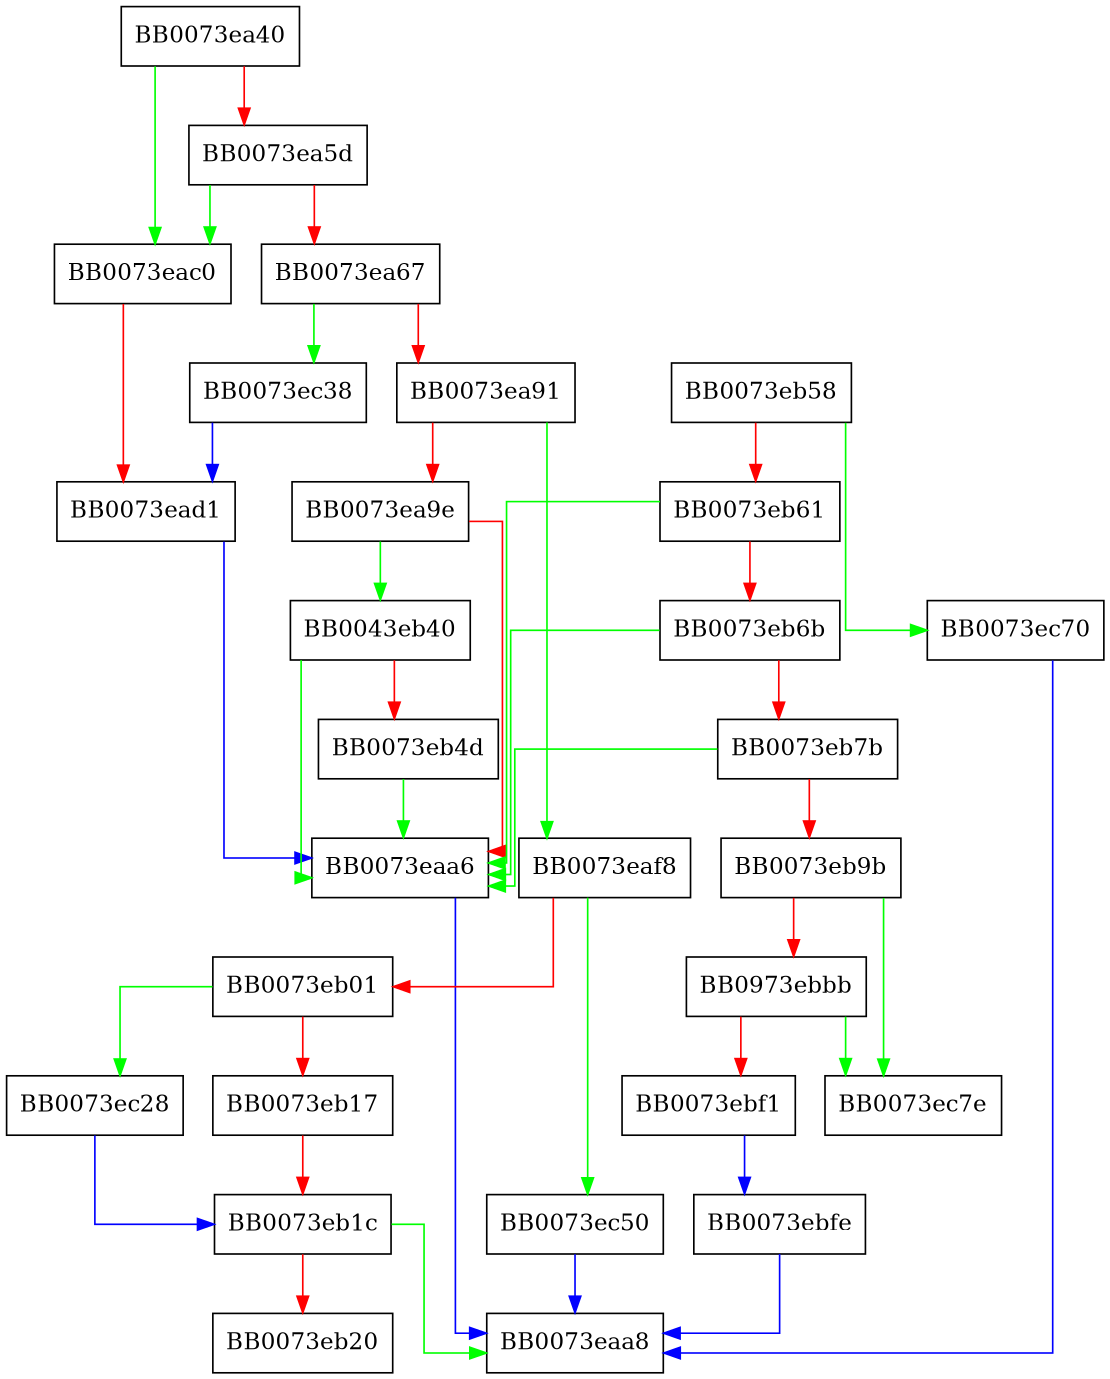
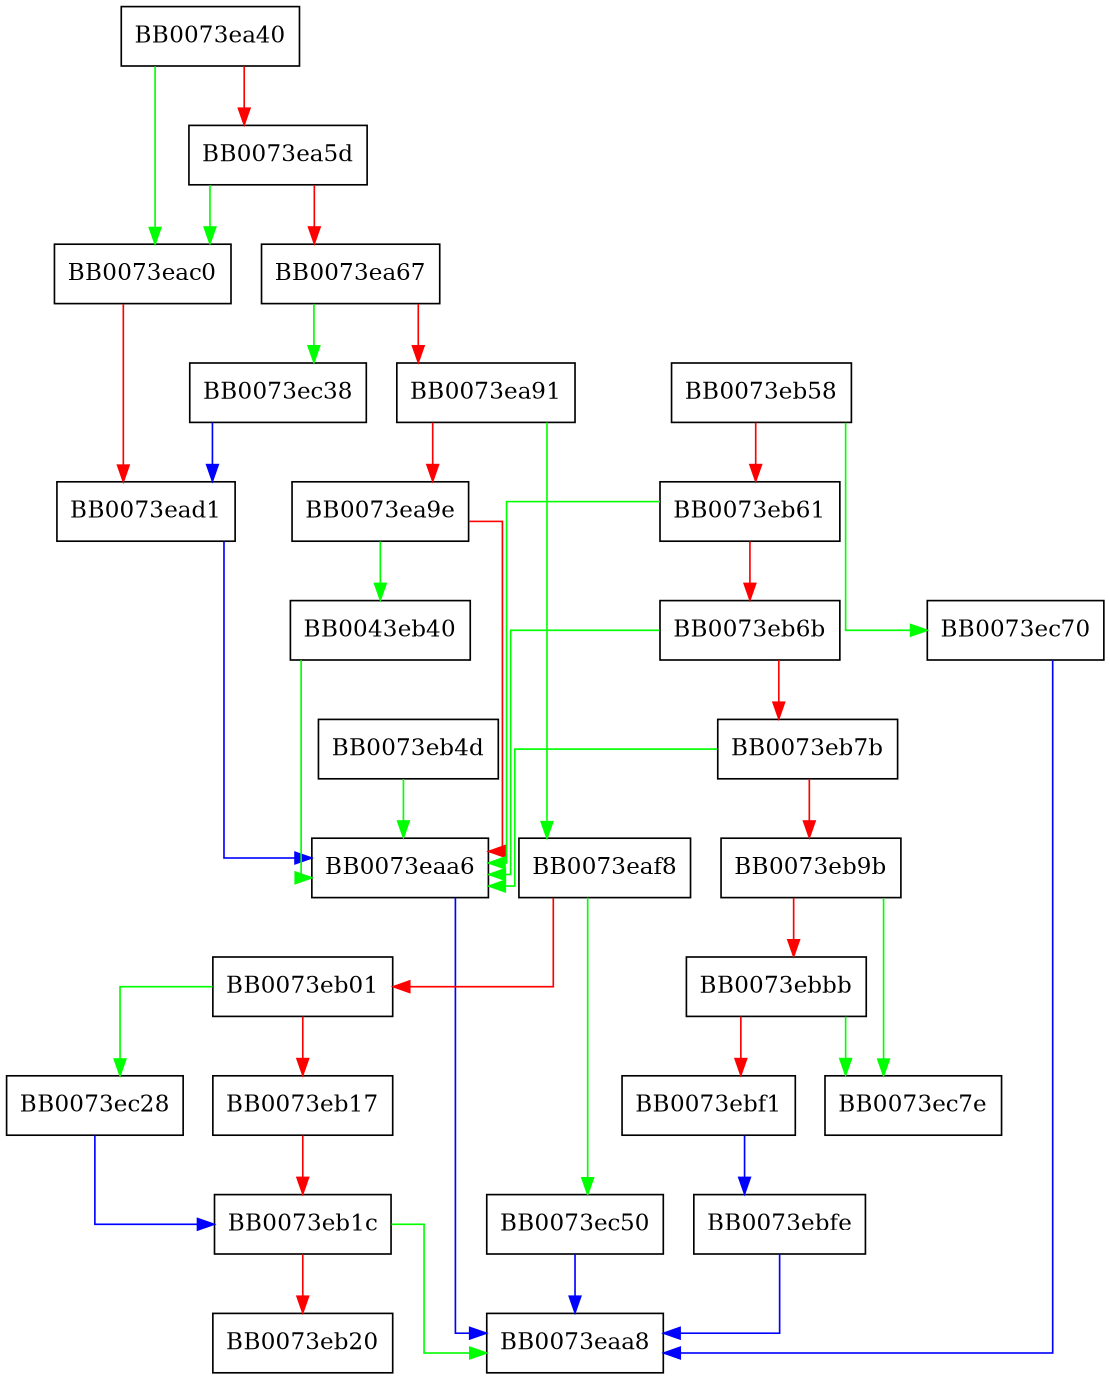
edge "BB0043eb40" -> "BB0073eb4d": removed
node "BB0973ebbb": label "BB0973ebbb" -> "BB0073ebbb"
